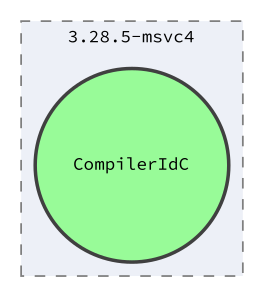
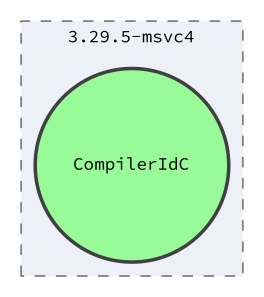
cluster "3.28.5-msvc4": label "3.28.5-msvc4" -> "3.29.5-msvc4"
